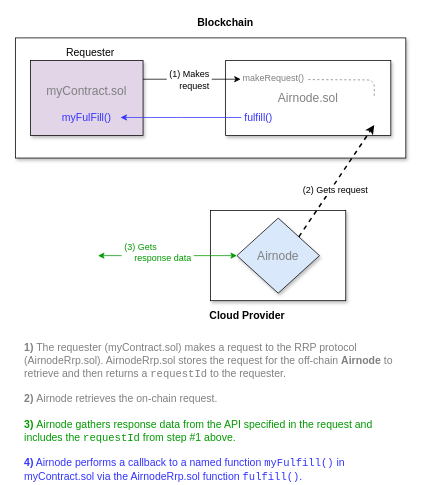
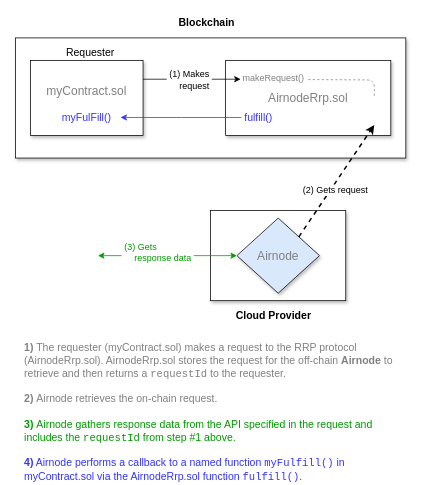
node "Blockchain": moved (225, 23) -> (207, 23)
node "myContract.sol": fillcolor #e1d5e7 -> #ffffff
node "Airnode.sol": label "Airnode.sol" -> "AirnodeRrp.sol"
node "Cloud Provider": moved (247, 315) -> (273, 315)
